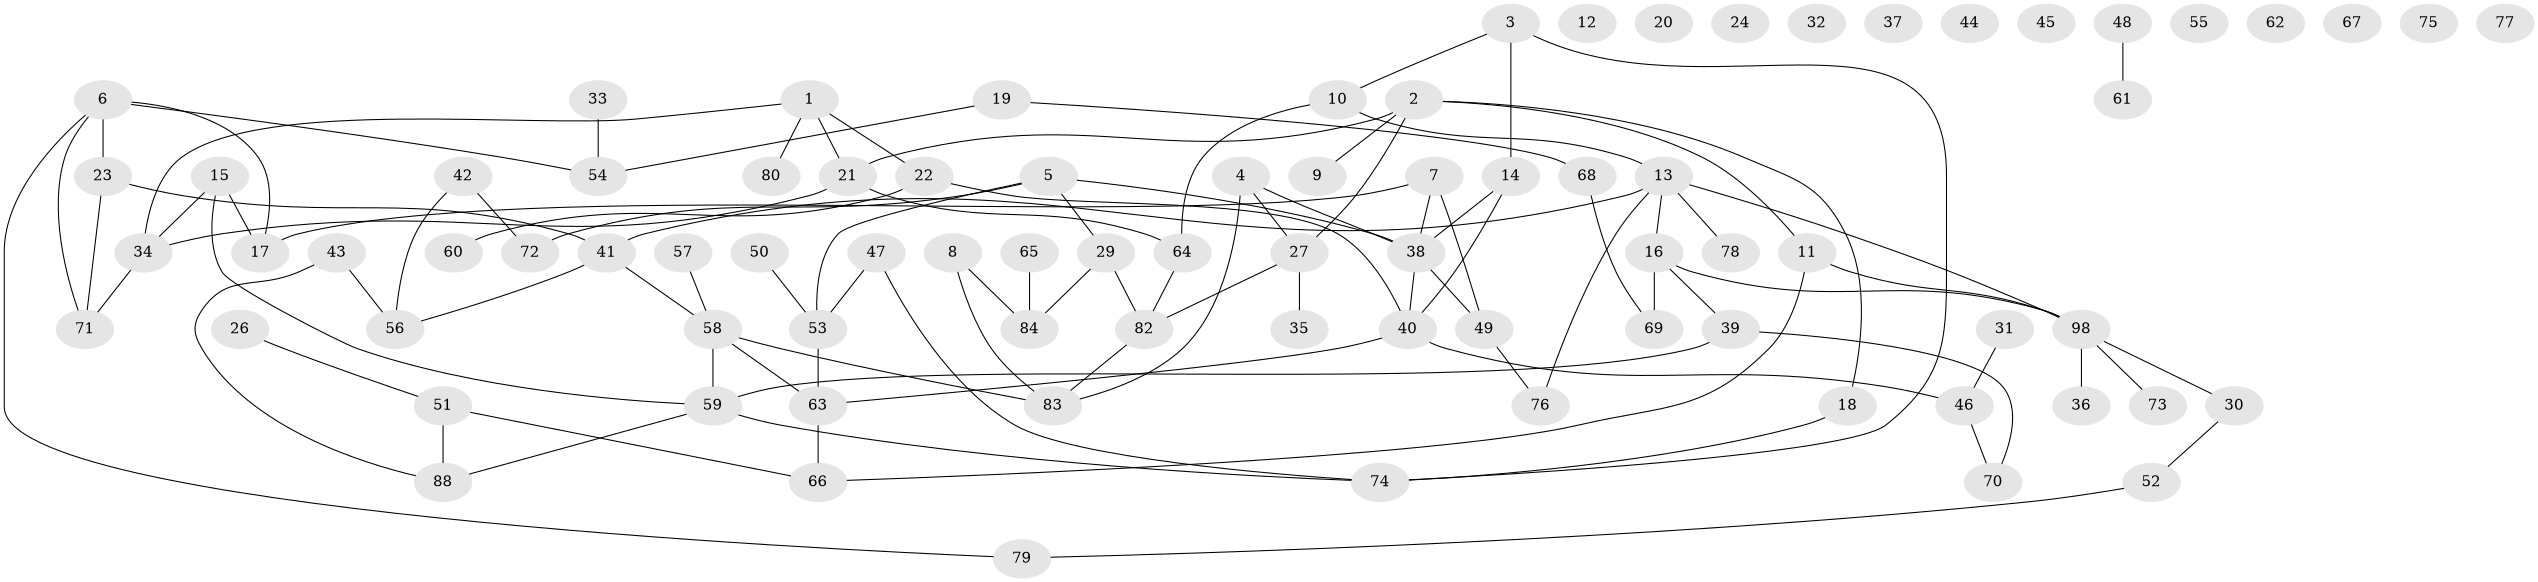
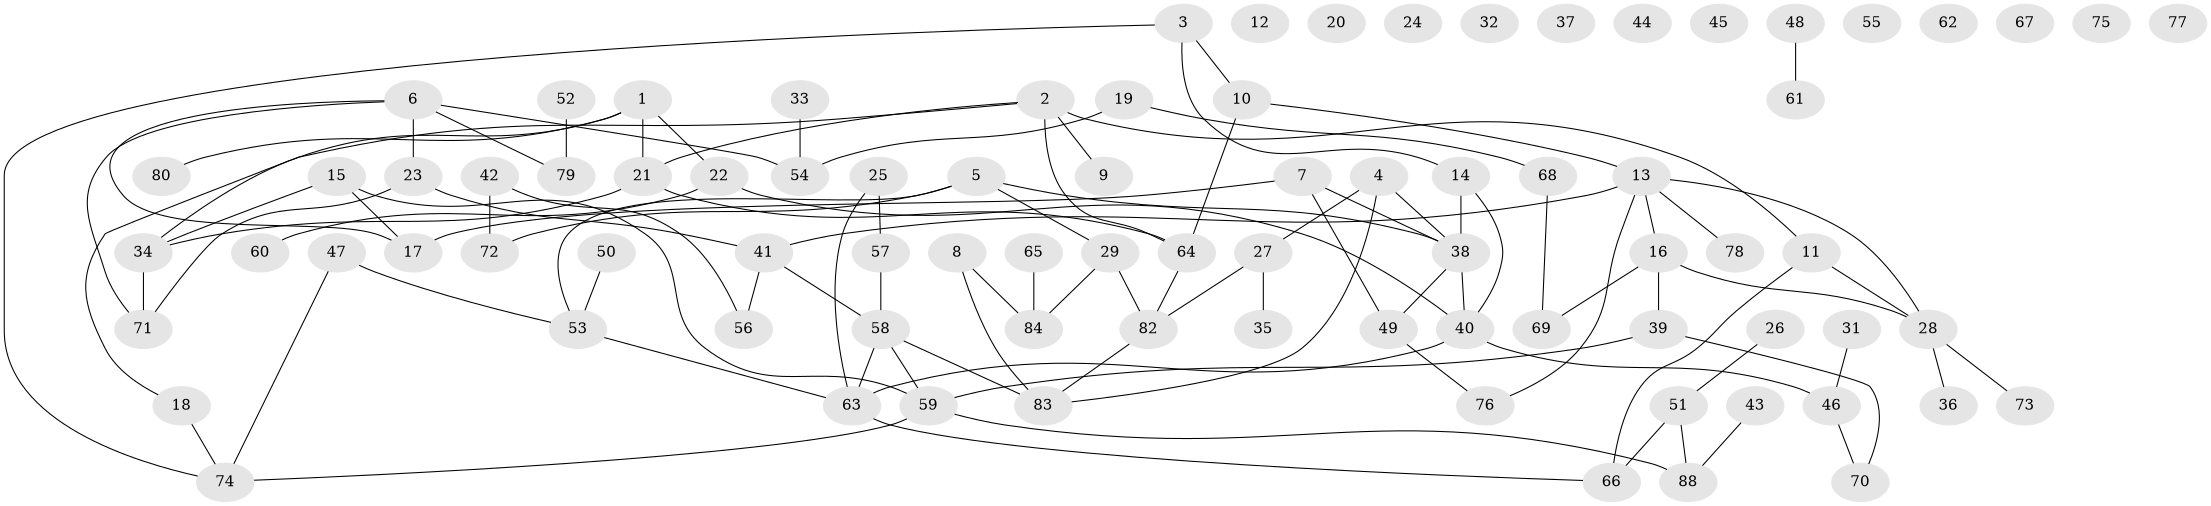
node "25": added
edge "2" -- "27": now "2" -- "64"
edge "43" -- "56": removed
node "98": label "98" -> "28"
node "30": removed
